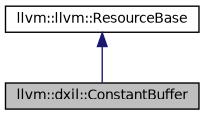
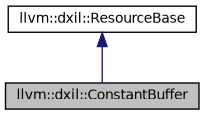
node "llvm::llvm::ResourceBase": label "llvm::llvm::ResourceBase" -> "llvm::dxil::ResourceBase"
